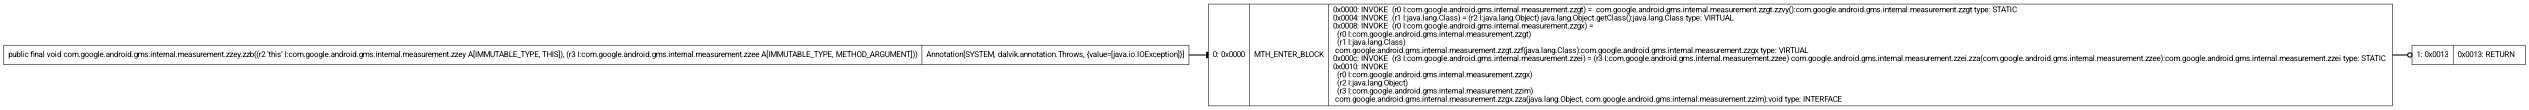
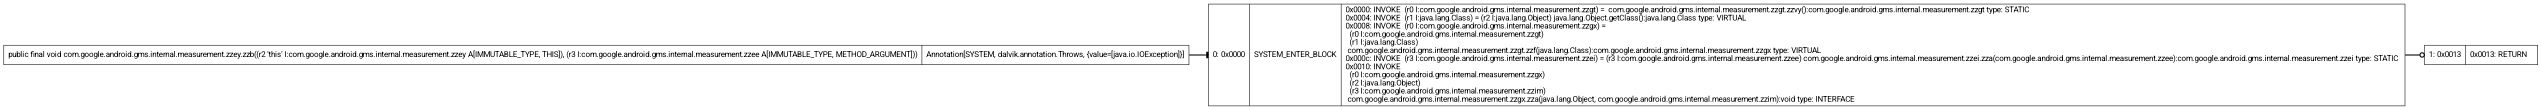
node "0: 0x0000": text "MTH_ENTER_BLOCK" -> "SYSTEM_ENTER_BLOCK"
